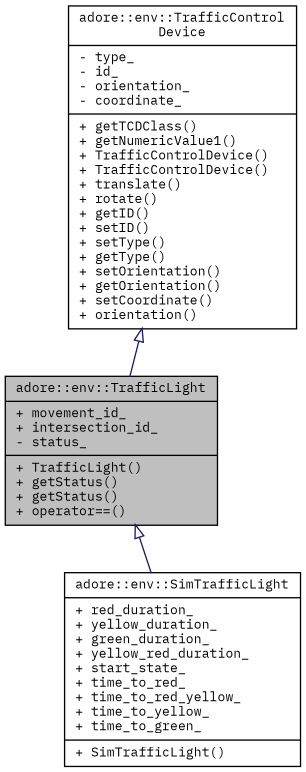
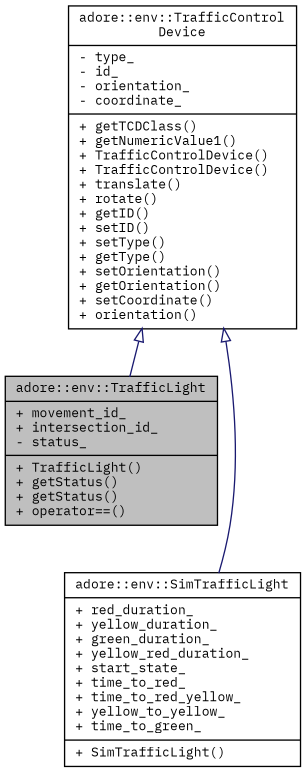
edge "adore::env::SimTrafficLight" -> "adore::env::TrafficLight": now "adore::env::SimTrafficLight" -> "adore::env::TrafficControl"
node "adore::env::SimTrafficLight": text "+ time_to_yellow_" -> "+ yellow_to_yellow_"
